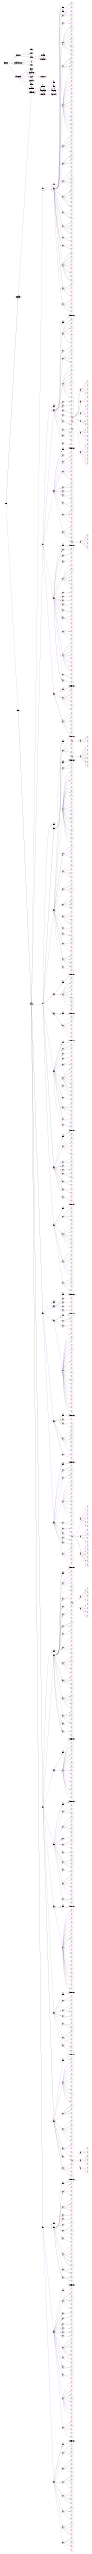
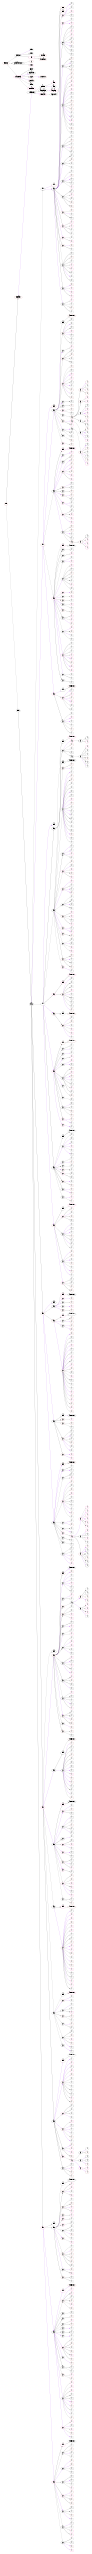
node "author": label "author" -> "div"
